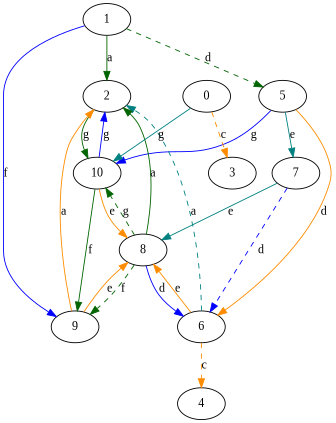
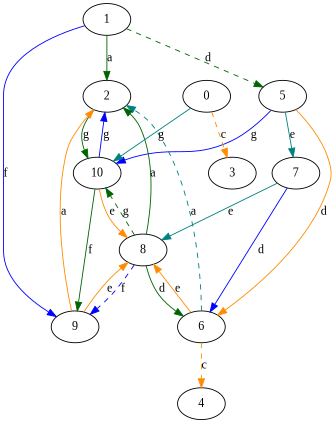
edge "7" -> "6": style dashed -> solid
edge "8" -> "9": color darkgreen -> blue
edge "8" -> "6": color blue -> darkgreen
